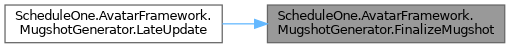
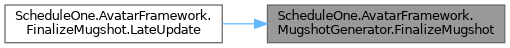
node "ScheduleOne.AvatarFramework. MugshotGenerator.LateUpdate": label "ScheduleOne.AvatarFramework. MugshotGenerator.LateUpdate" -> "ScheduleOne.AvatarFramework. FinalizeMugshot.LateUpdate"
